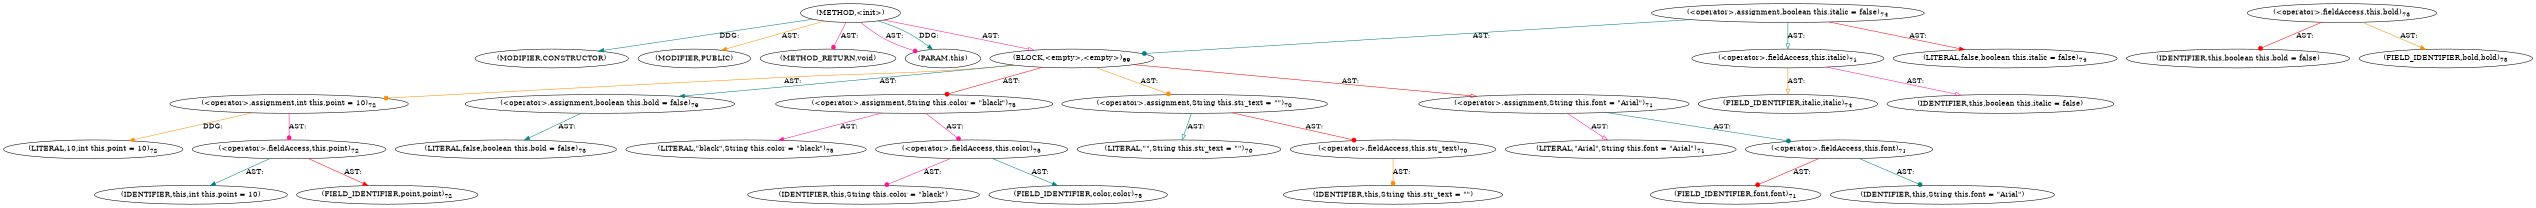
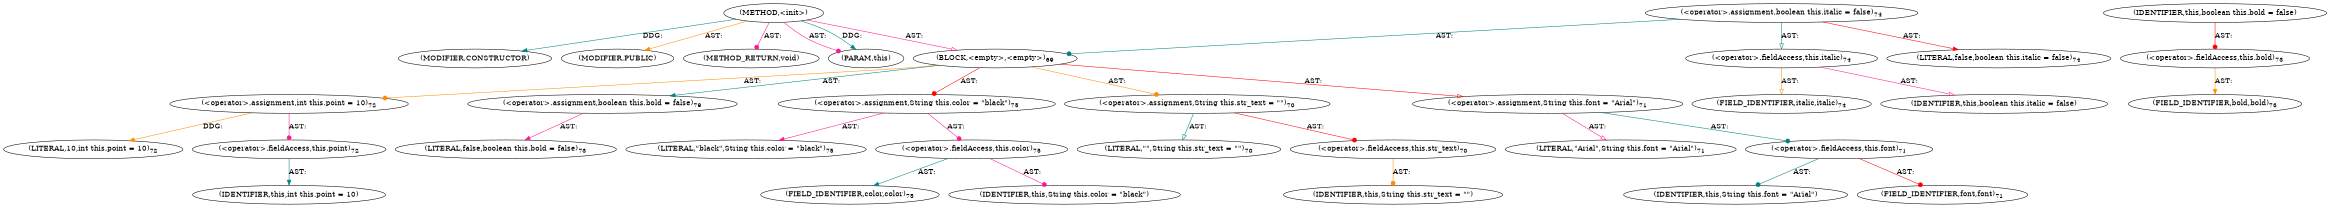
edge "(<operator>.fieldAccess,this.bold)" -> "(IDENTIFIER,this,boolean this.bold = false)": reversed
node "(<operator>.fieldAccess,this.italic)": text "71" -> "74"
edge "(<operator>.assignment,boolean this.bold = false)" -> "(LITERAL,false,boolean this.bold = false)": color teal -> deeppink
node "(FIELD_IDENTIFIER,point,point)": removed
